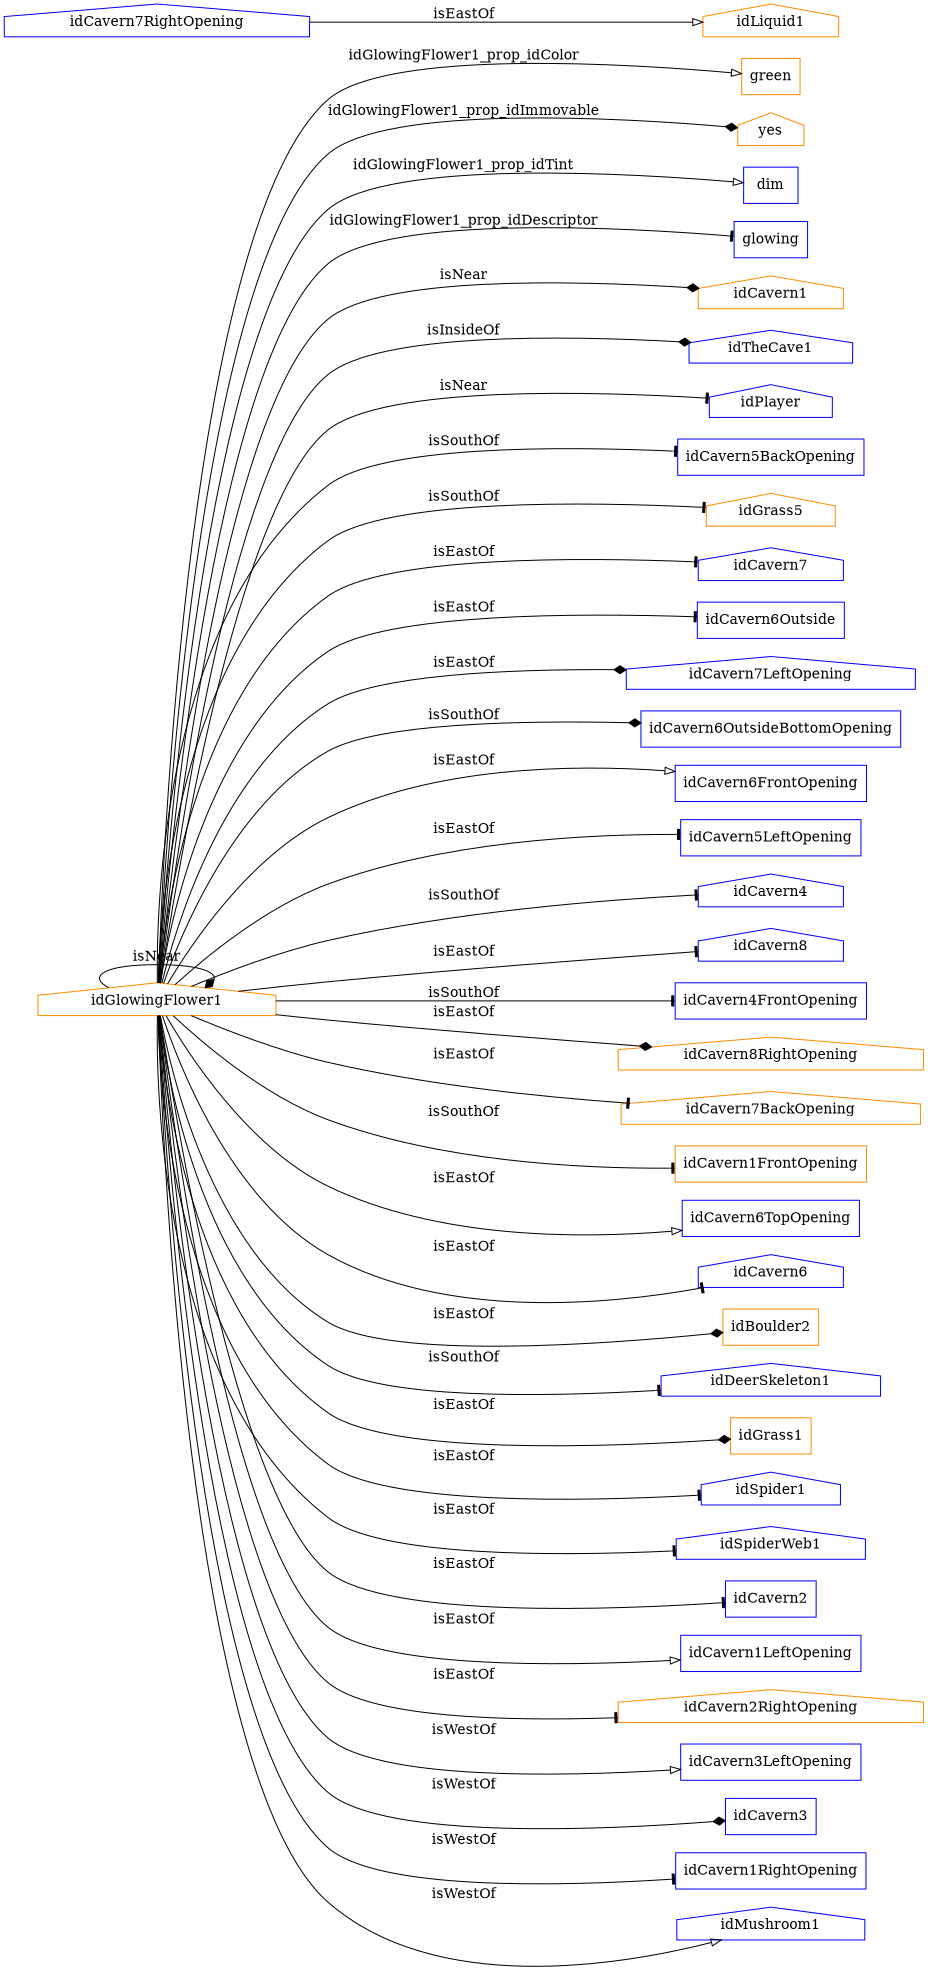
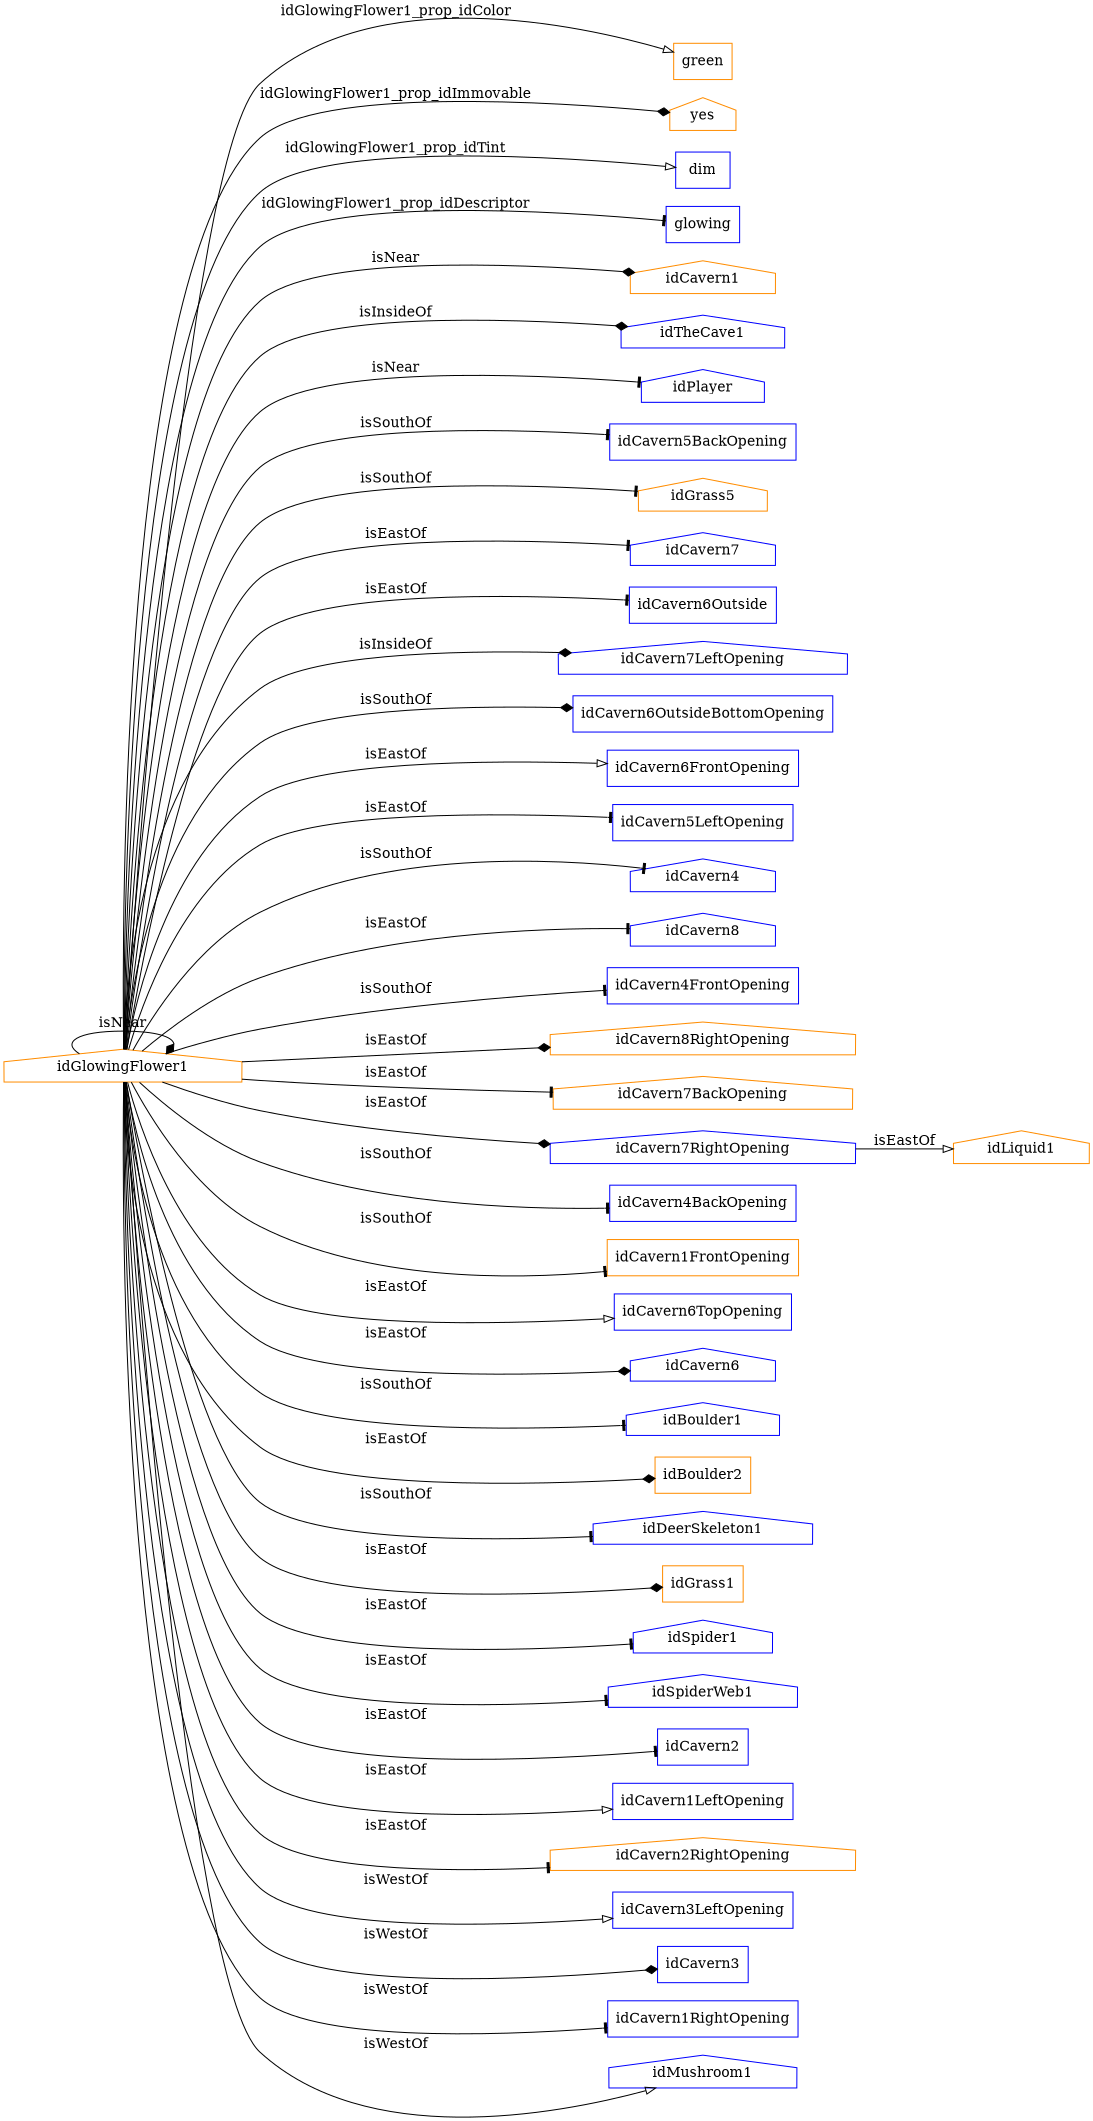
edge "idGlowingFlower1" -> "idCavern7LeftOpening": label "isEastOf" -> "isInsideOf"
edge "idGlowingFlower1" -> "idCavern7RightOpening": added, label "isEastOf"
node "idCavern4BackOpening": added
edge "idGlowingFlower1" -> "idCavern6": arrowhead tee -> diamond
node "idBoulder1": added
